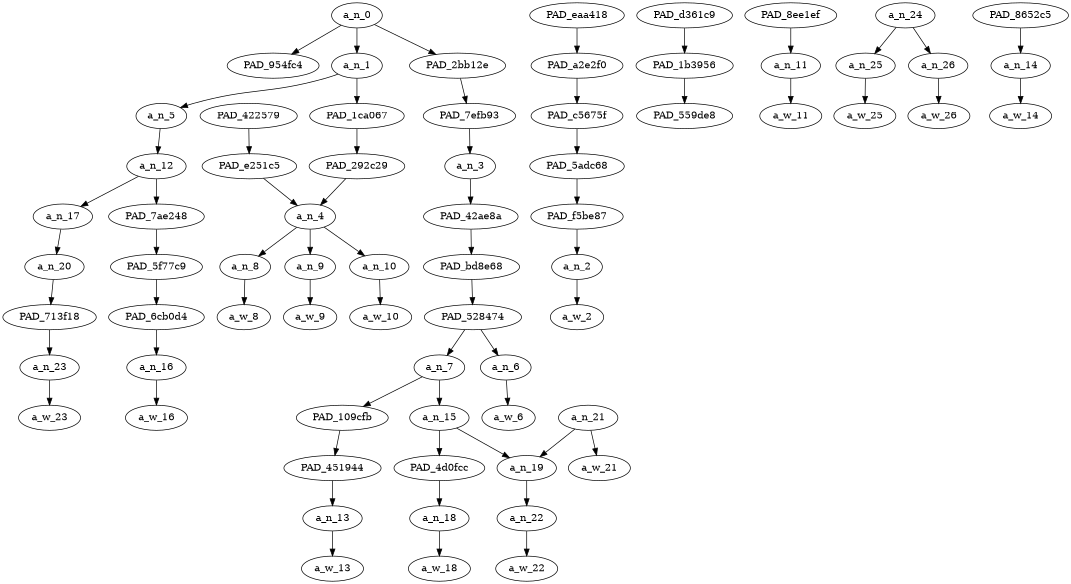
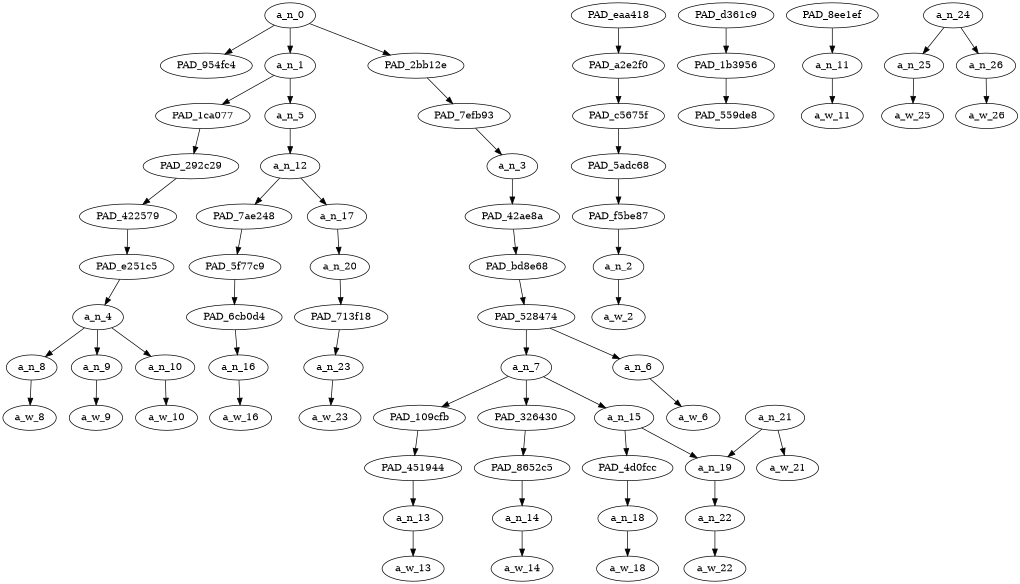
node "PAD_1ca067": label "PAD_1ca067" -> "PAD_1ca077"
edge "PAD_292c29" -> "a_n_4": now "PAD_292c29" -> "PAD_422579"
node "PAD_326430": added
